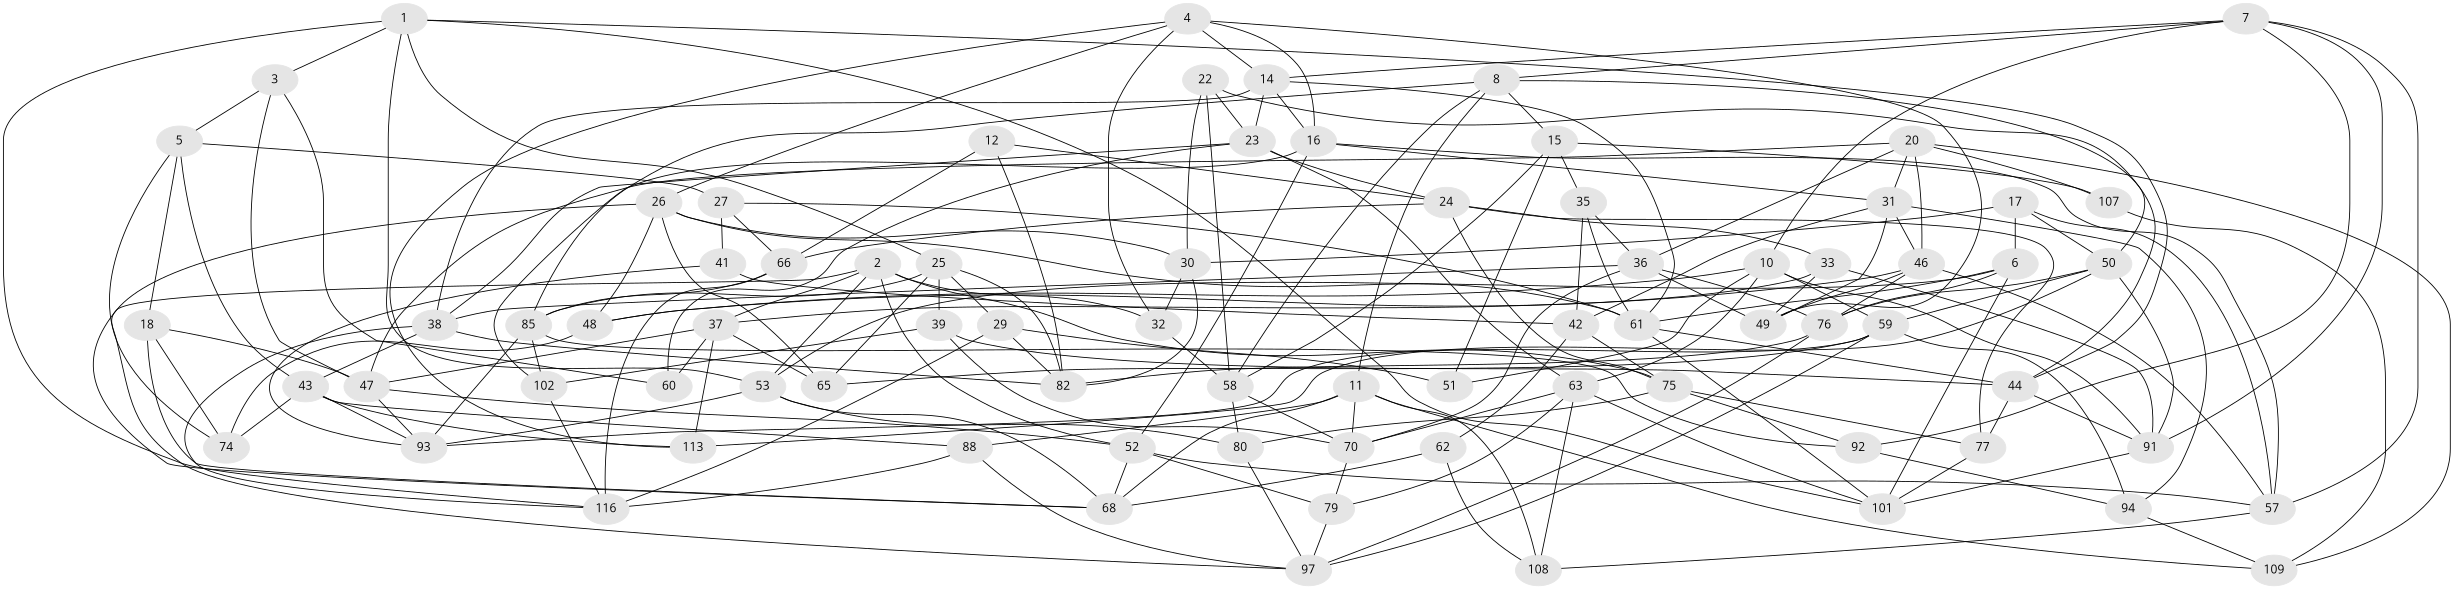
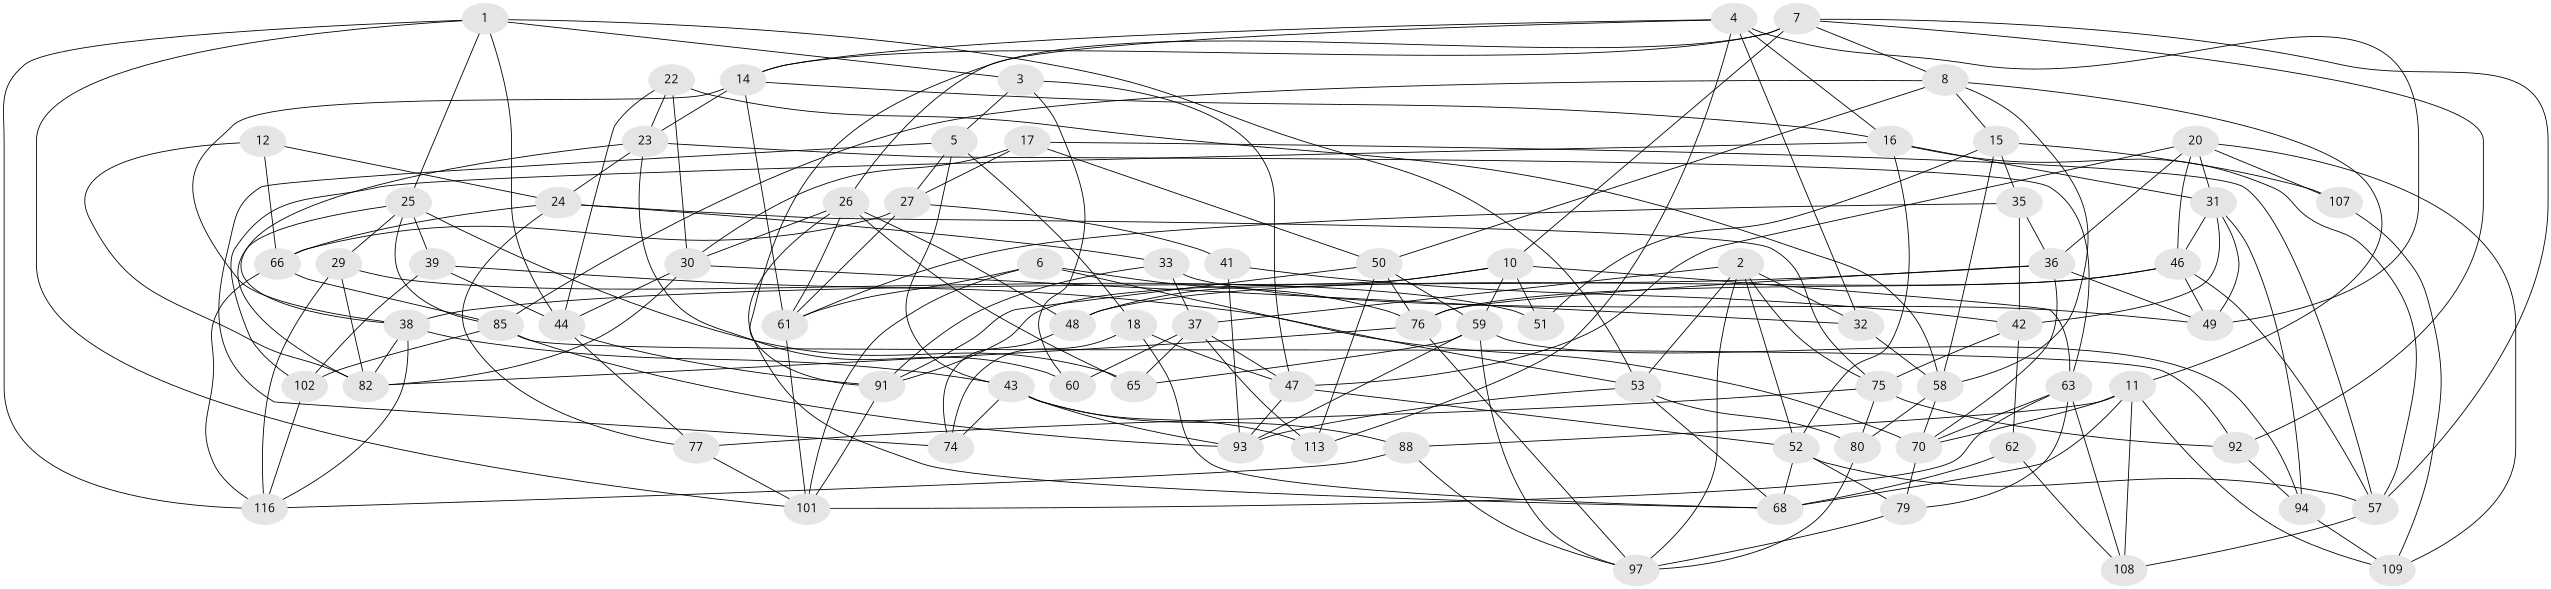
edge "17" -- "6": now "17" -- "27"
edge "61" -- "44": now "30" -- "44"
